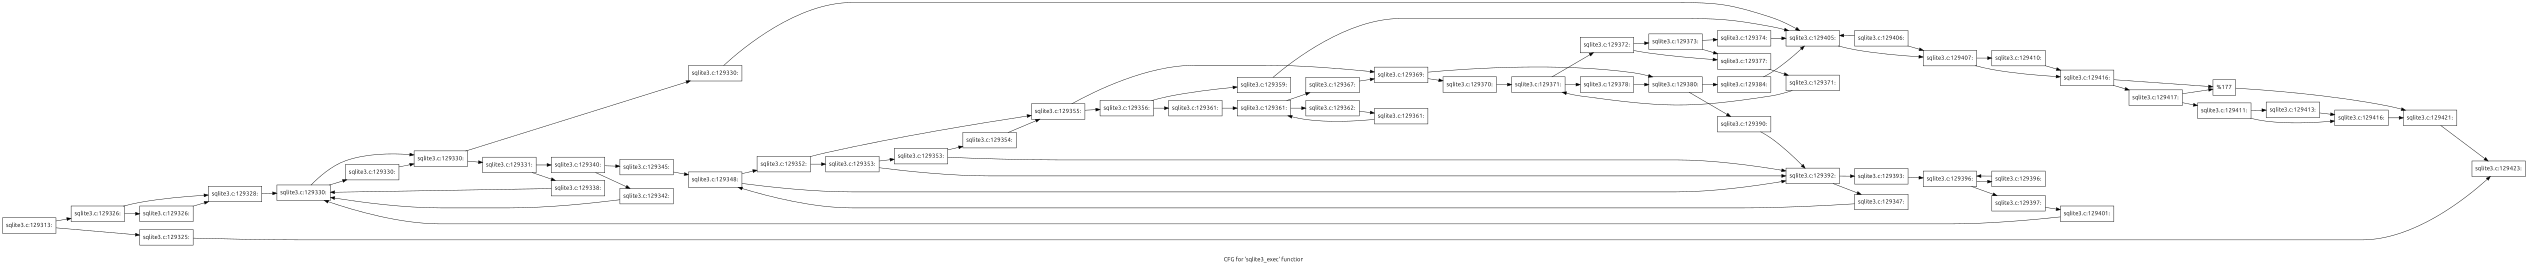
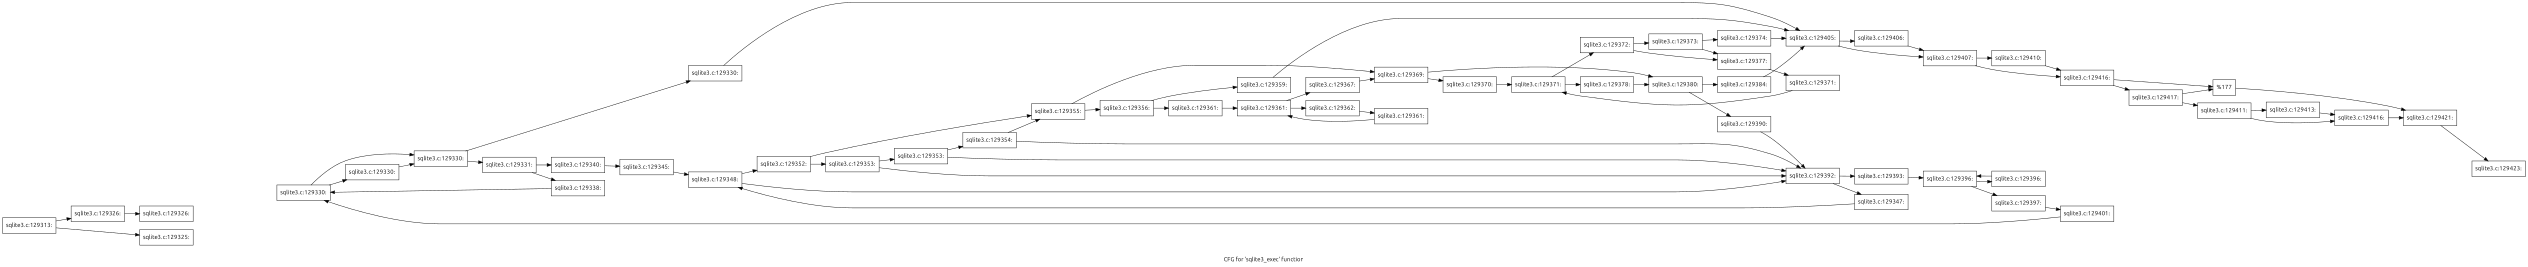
edge "sqlite3.c:129406:" -> "sqlite3.c:129405:": reversed
edge "sqlite3.c:129354:" -> "sqlite3.c:129392:": added
node "sqlite3.c:129328:": removed
node "sqlite3.c:129342:": removed
edge "sqlite3.c:129325:" -> "sqlite3.c:129423:": removed
